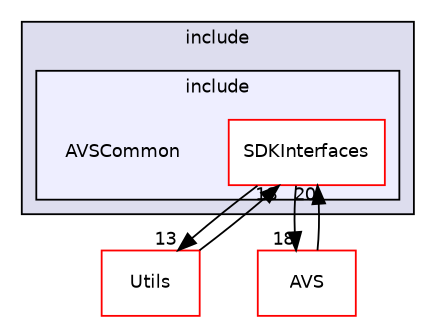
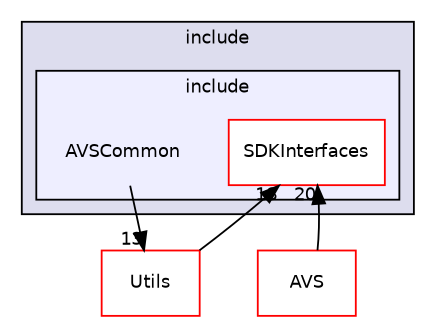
edge "SDKInterfaces" -> "AVS": removed
edge "SDKInterfaces" -> "Utils": now "AVSCommon" -> "Utils"
